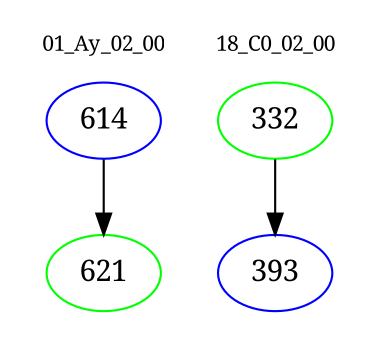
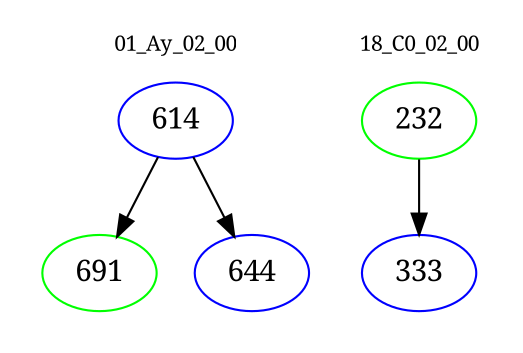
node "332": label "332" -> "232"
node "621": label "621" -> "691"
node "644": added
node "393": label "393" -> "333"
